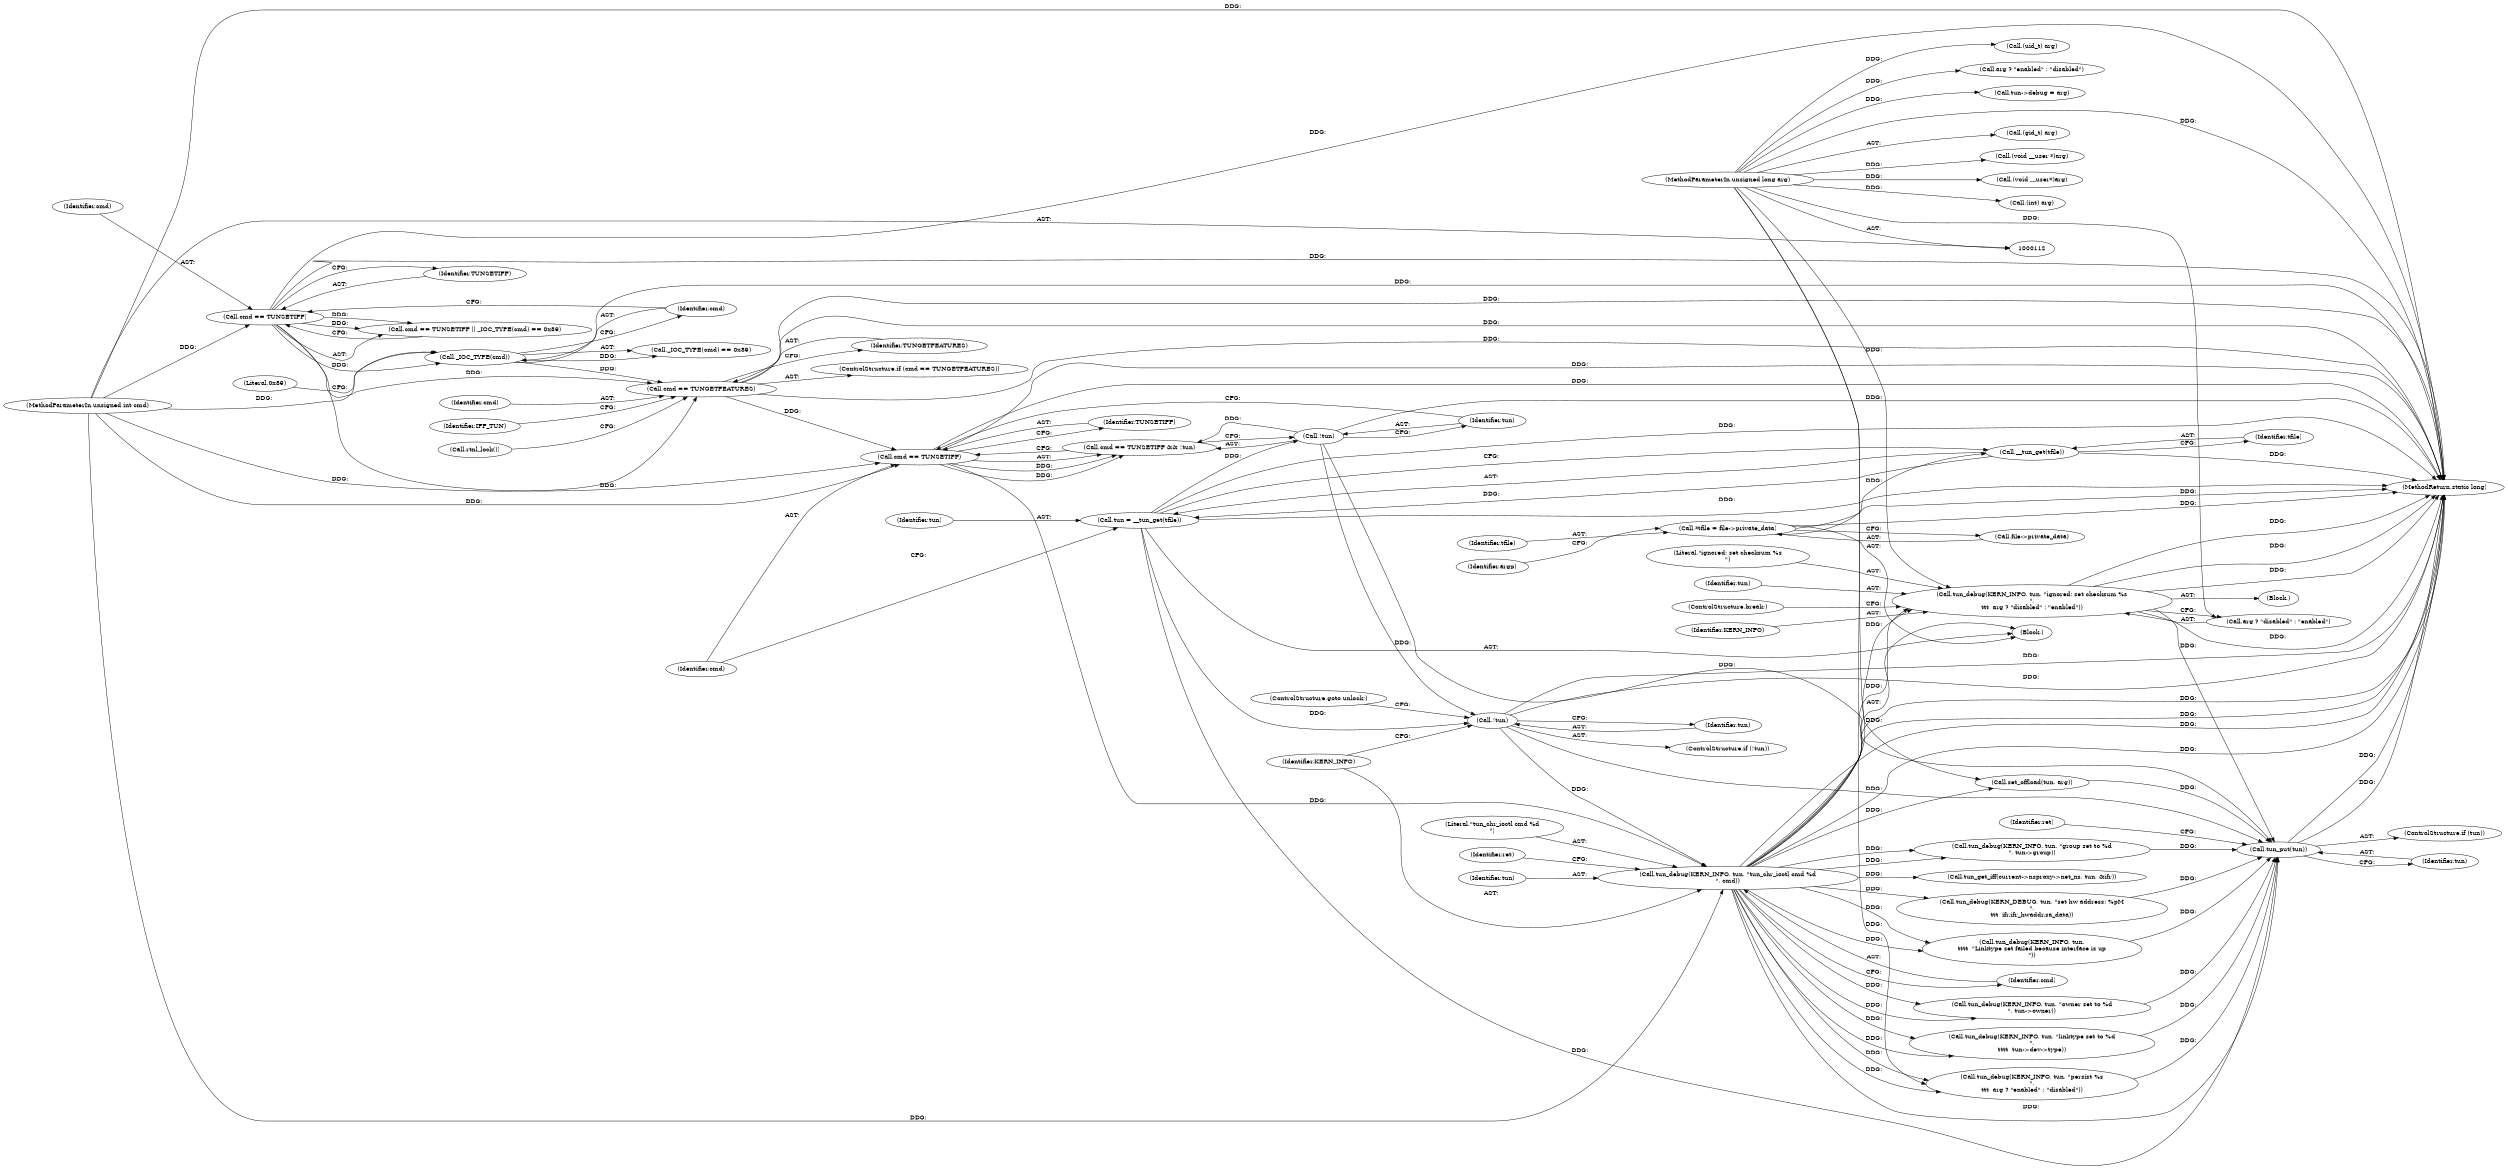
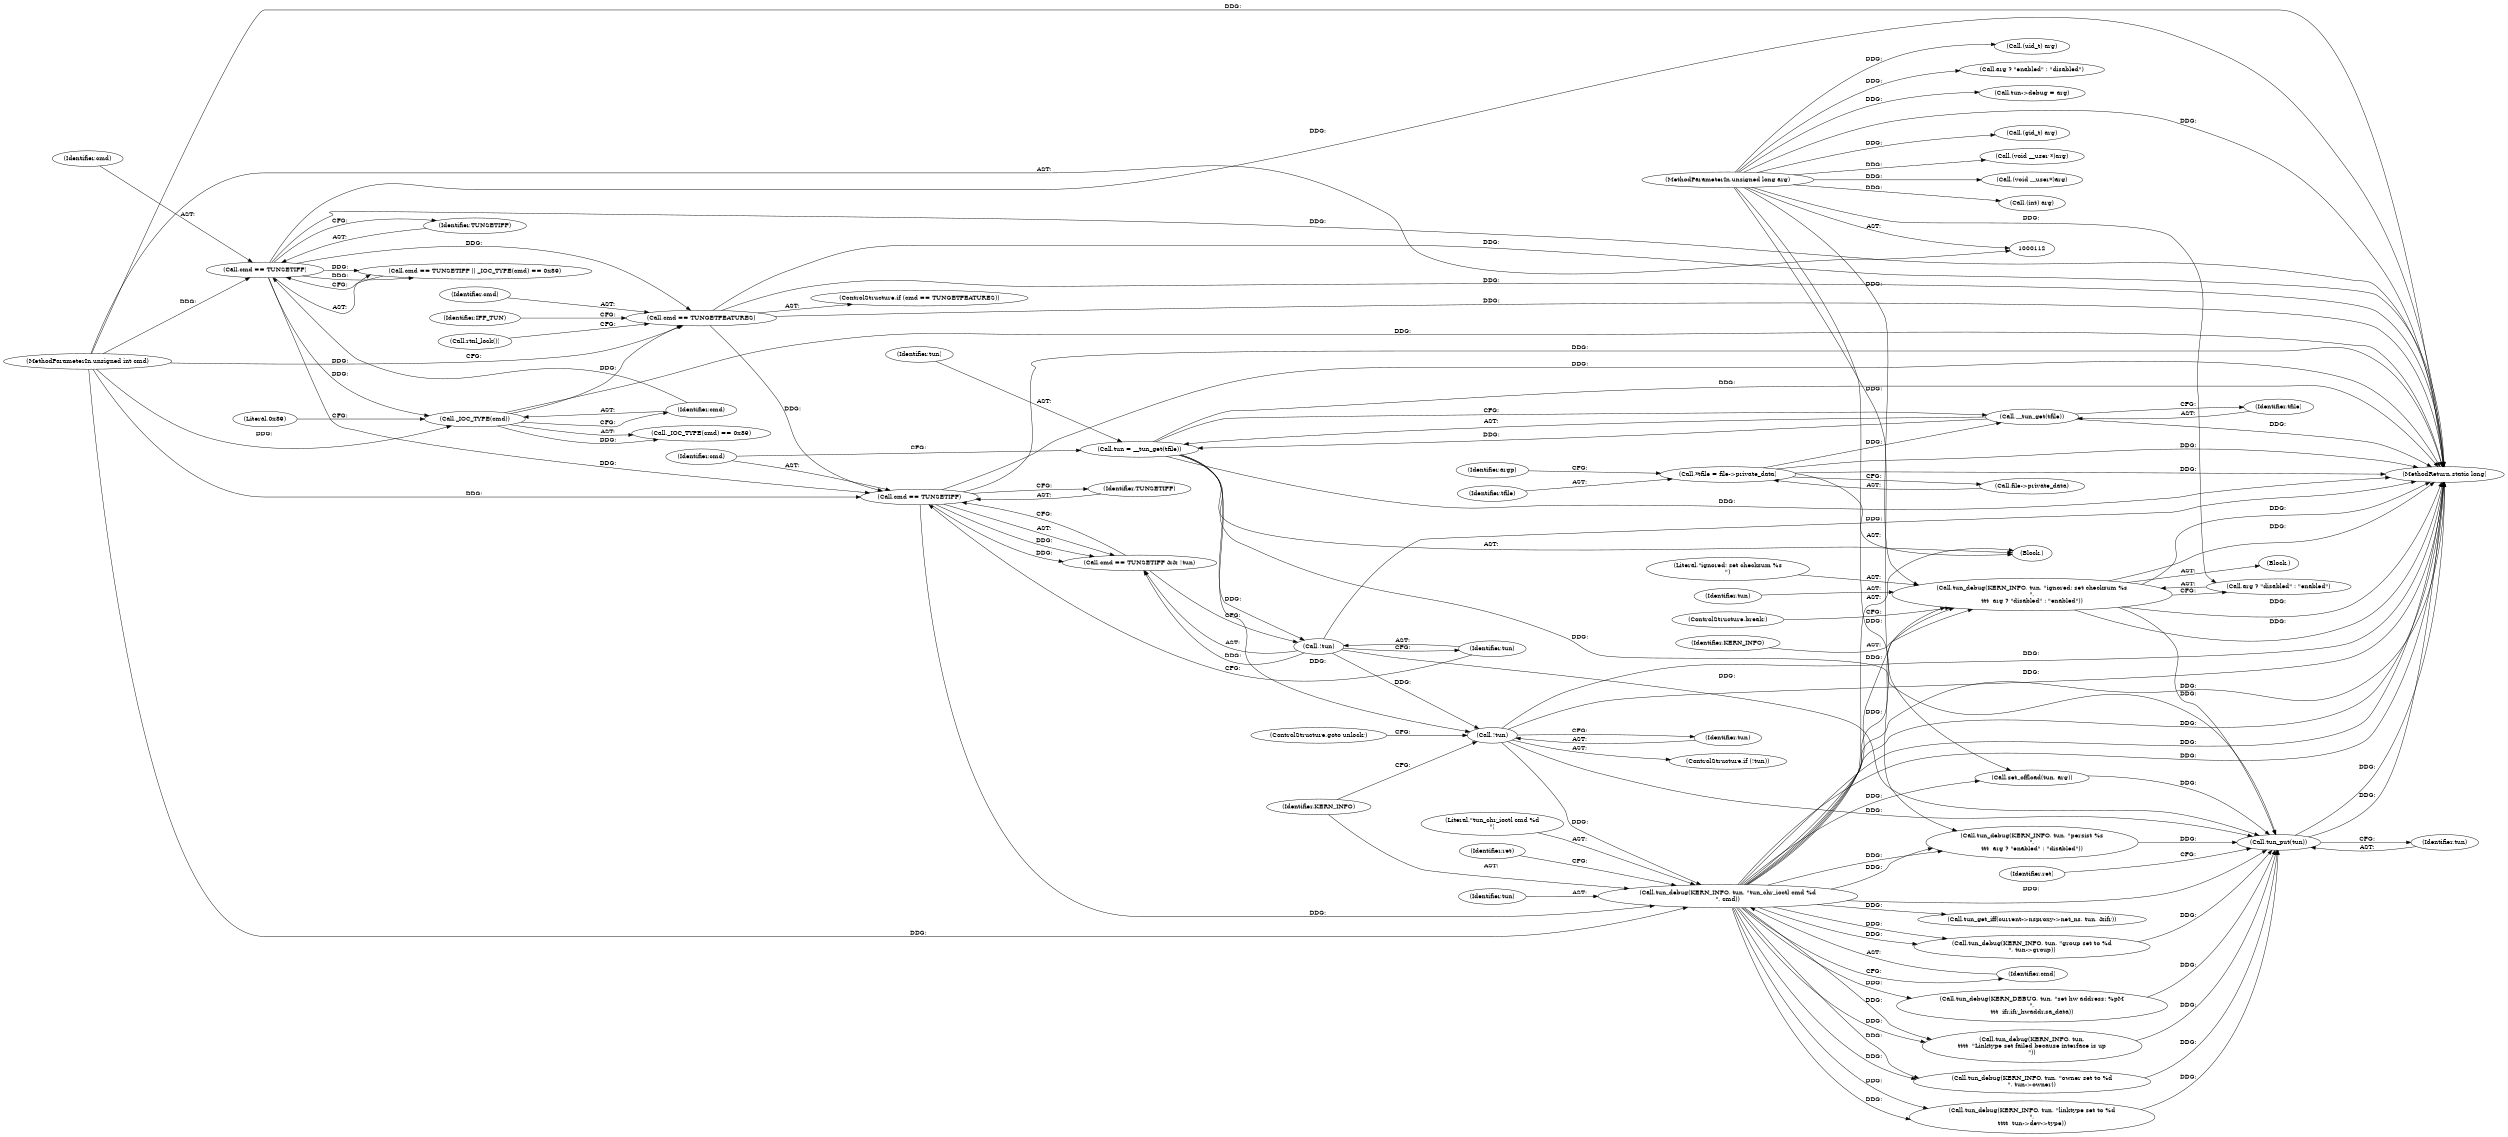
edge "(MethodParameterIn,unsigned long arg)" -> "(Call,(gid_t) arg)": label "AST: " -> "DDG: "
node "(Identifier,TUNGETFEATURES)": removed
node "(ControlStructure,if (tun))": removed
